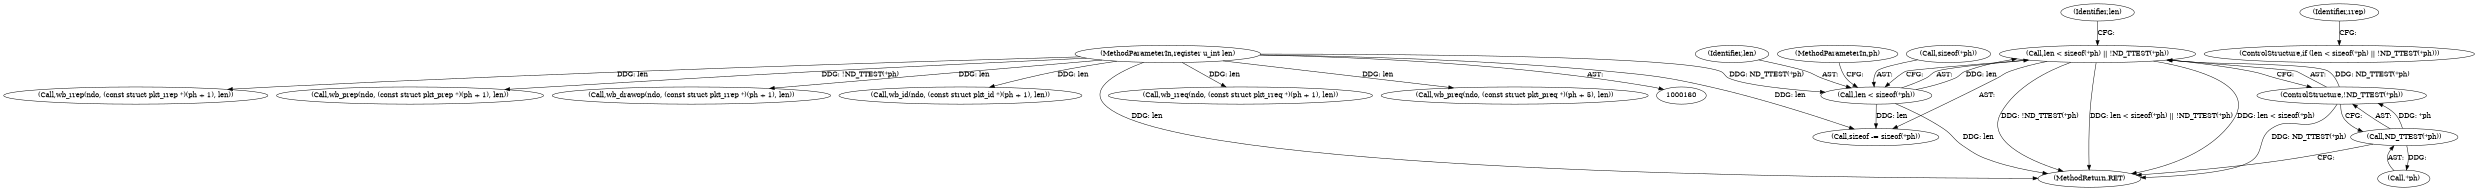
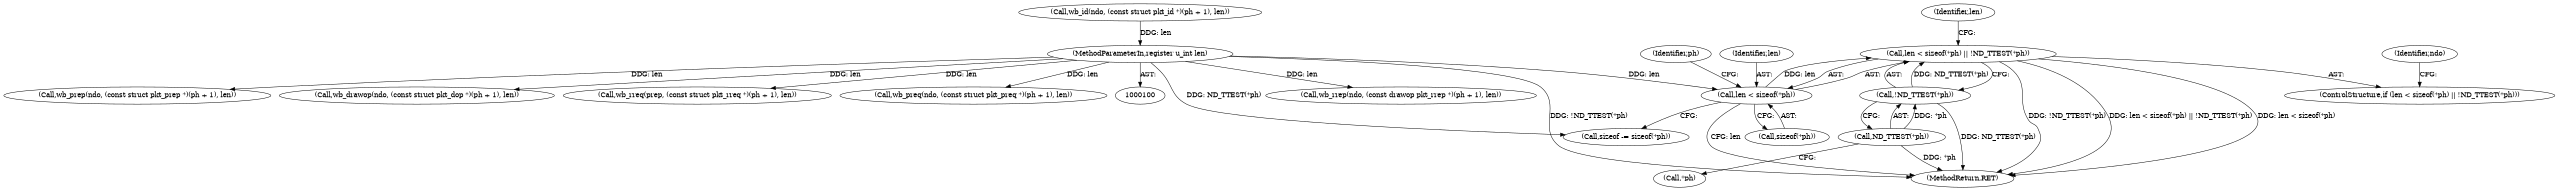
node "(Identifier,rrep)": label "(Identifier,rrep)" -> "(Identifier,ndo)"
node "(MethodParameterIn,ph)": label "(MethodParameterIn,ph)" -> "(Identifier,ph)"
edge "(MethodParameterIn,register u_int len)" -> "(Call,wb_id(ndo, (const struct pkt_id *)(ph + 1), len))": reversed
edge "(MethodParameterIn,register u_int len)" -> "(Call,wb_prep(ndo, (const struct pkt_prep *)(ph + 1), len))": label "DDG: !ND_TTEST(*ph)" -> "DDG: len"
edge "(MethodParameterIn,register u_int len)" -> "(Call,len < sizeof(*ph))": label "DDG: ND_TTEST(*ph)" -> "DDG: len"
edge "(Call,len < sizeof(*ph) || !ND_TTEST(*ph))" -> "(Call,len < sizeof(*ph))": label "CFG: " -> "AST: "
edge "(Call,len < sizeof(*ph) || !ND_TTEST(*ph))" -> "(Call,sizeof -= sizeof(*ph))": now "(Call,len < sizeof(*ph) || !ND_TTEST(*ph))" -> "(ControlStructure,if (len < sizeof(*ph) || !ND_TTEST(*ph)))"
node "(Call,wb_rrep(ndo, (const struct pkt_rrep *)(ph + 1), len))": label "(Call,wb_rrep(ndo, (const struct pkt_rrep *)(ph + 1), len))" -> "(Call,wb_rrep(ndo, (const drawop pkt_rrep *)(ph + 1), len))"
node "(Call,wb_drawop(ndo, (const struct pkt_rrep *)(ph + 1), len))": label "(Call,wb_drawop(ndo, (const struct pkt_rrep *)(ph + 1), len))" -> "(Call,wb_drawop(ndo, (const struct pkt_dop *)(ph + 1), len))"
node "(Call,wb_rreq(ndo, (const struct pkt_rreq *)(ph + 1), len))": label "(Call,wb_rreq(ndo, (const struct pkt_rreq *)(ph + 1), len))" -> "(Call,wb_rreq(prep, (const struct pkt_rreq *)(ph + 1), len))"
node "(Call,wb_preq(ndo, (const struct pkt_preq *)(ph + 5), len))": label "(Call,wb_preq(ndo, (const struct pkt_preq *)(ph + 5), len))" -> "(Call,wb_preq(ndo, (const struct pkt_preq *)(ph + 1), len))"
node "1000160": label "1000160" -> "1000100"
edge "(MethodParameterIn,register u_int len)" -> "(Call,sizeof -= sizeof(*ph))": label "DDG: len" -> "DDG: ND_TTEST(*ph)"
node "(ControlStructure,!ND_TTEST(*ph))": label "(ControlStructure,!ND_TTEST(*ph))" -> "(Call,!ND_TTEST(*ph))"
edge "(MethodParameterIn,register u_int len)" -> "(MethodReturn,RET)": label "DDG: len" -> "DDG: !ND_TTEST(*ph)"
edge "(Call,len < sizeof(*ph))" -> "(Call,sizeof -= sizeof(*ph))": label "DDG: len" -> "CFG: "
edge "(Call,len < sizeof(*ph))" -> "(Call,sizeof(*ph))": added, label "CFG:"
edge "(Call,len < sizeof(*ph))" -> "(MethodReturn,RET)": label "DDG: len" -> "CFG: len"
edge "(Call,ND_TTEST(*ph))" -> "(MethodReturn,RET)": label "CFG: " -> "DDG: *ph"
edge "(Call,ND_TTEST(*ph))" -> "(Call,*ph)": label "DDG: " -> "CFG: "
edge "(Call,*ph)" -> "(Call,ND_TTEST(*ph))": removed, label "AST:"
